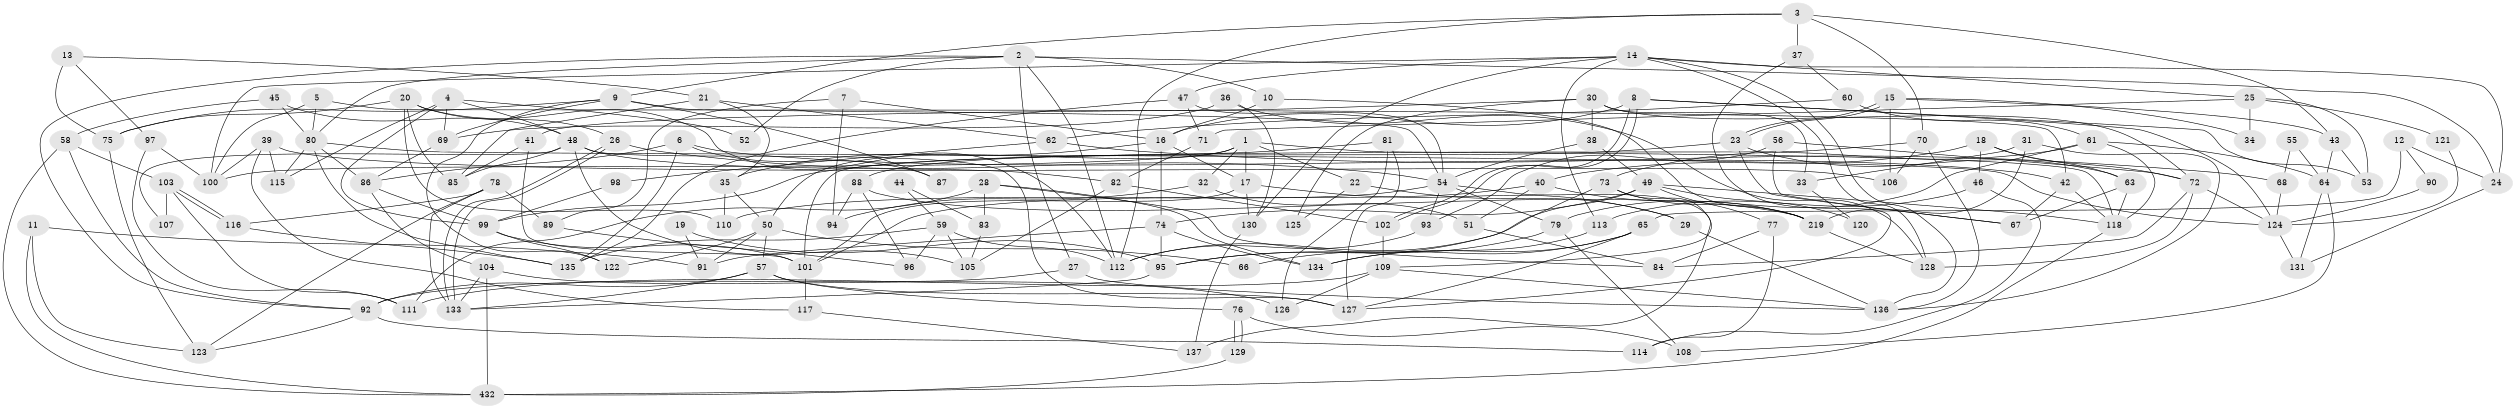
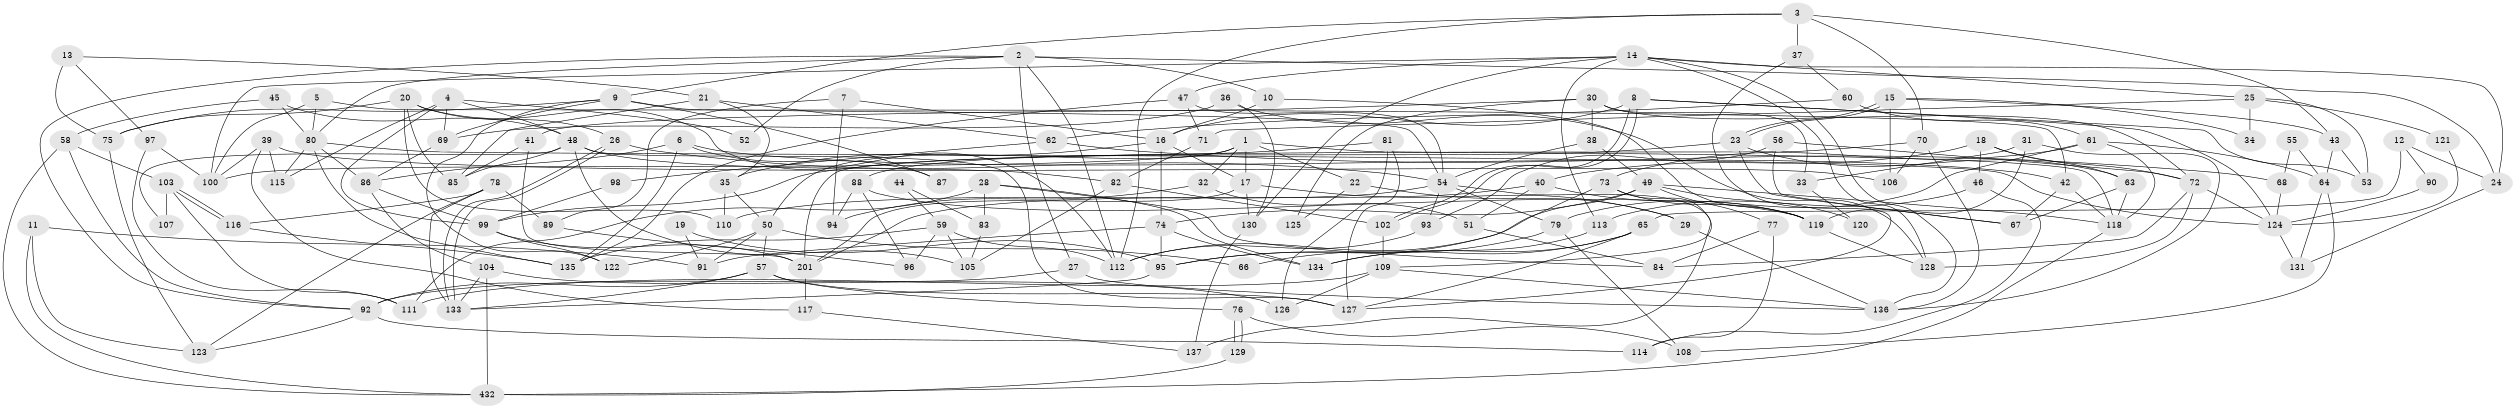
node "219": label "219" -> "119"
node "101": label "101" -> "201"
